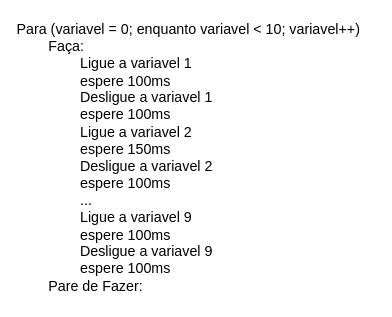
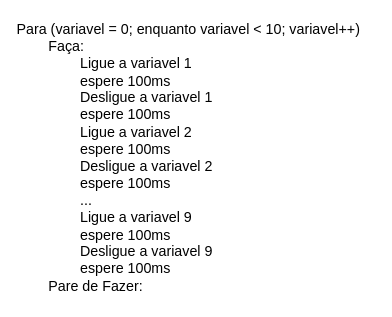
node "Para (variavel = 0; enquanto variavel < 10; variavel++) Faça: Ligue a variavel 1 espere 100ms Desligue a variavel 1 espere 100ms Ligue a variavel 2 espere 150ms Desligue a variavel 2 espere 100ms ... Ligue a variavel 9 espere 100ms Desligue a variavel 9 espere 100ms Pare de Fazer:": label "Para (variavel = 0; enquanto variavel < 10; variavel++) Faça: Ligue a variavel 1 espere 100ms Desligue a variavel 1 espere 100ms Ligue a variavel 2 espere 150ms Desligue a variavel 2 espere 100ms ... Ligue a variavel 9 espere 100ms Desligue a variavel 9 espere 100ms Pare de Fazer:" -> "Para (variavel = 0; enquanto variavel < 10; variavel++) Faça: Ligue a variavel 1 espere 100ms Desligue a variavel 1 espere 100ms Ligue a variavel 2 espere 100ms Desligue a variavel 2 espere 100ms ... Ligue a variavel 9 espere 100ms Desligue a variavel 9 espere 100ms Pare de Fazer:"
